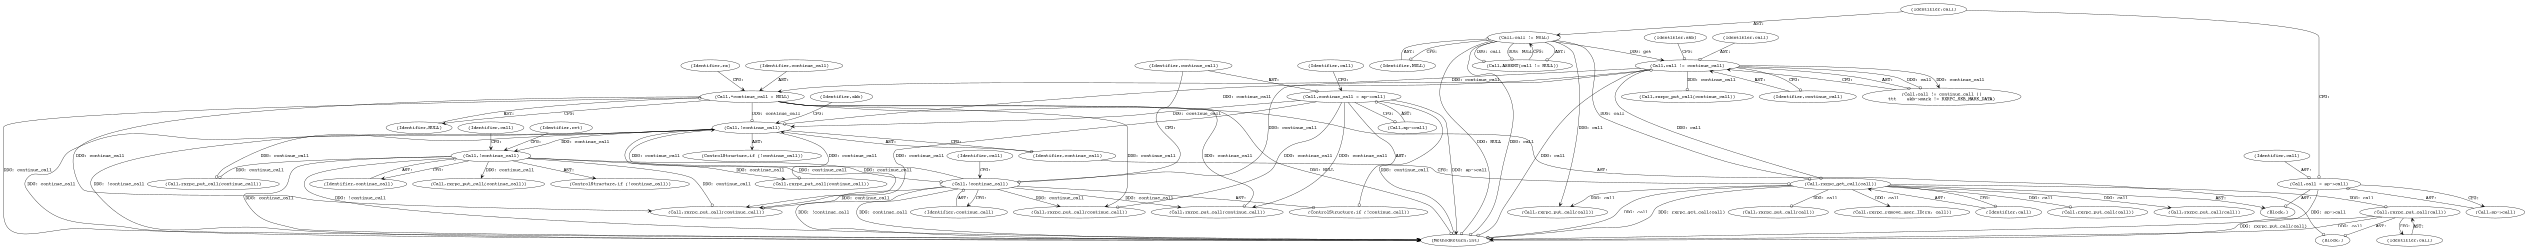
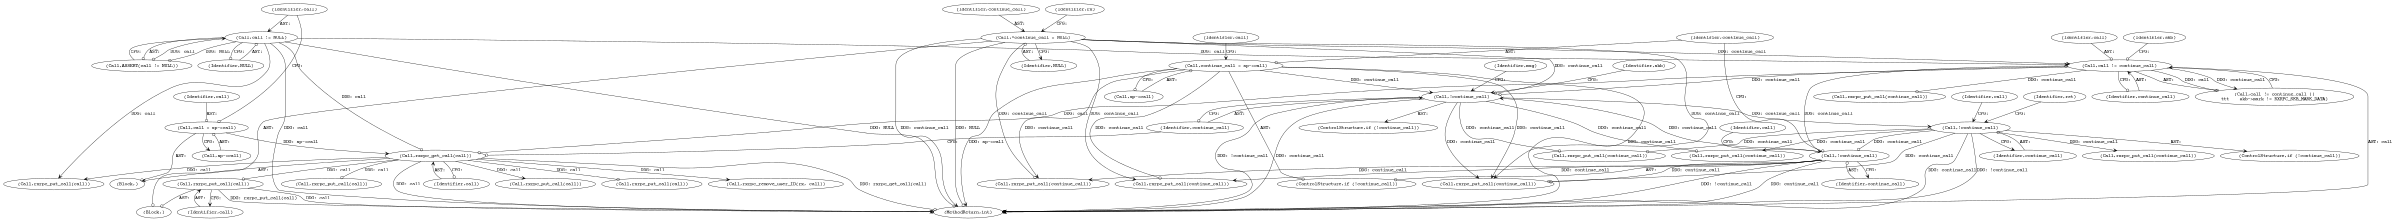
edge "(Call,call != NULL)" -> "(Call,call != continue_call)": label "DDG: get" -> "DDG: call"
node "(Identifier,msg)": added
edge "(Call,call != continue_call)" -> "(Call,*continue_call = NULL)": reversed
edge "(Call,call != continue_call)" -> "(MethodReturn,int)": label "DDG: call" -> "AST: call"
edge "(Call,call = sp->call)" -> "(MethodReturn,int)": now "(Call,call = sp->call)" -> "(Call,rxrpc_get_call(call))"
